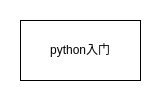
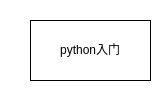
node "python入门": moved (81, 51) -> (91, 51)
